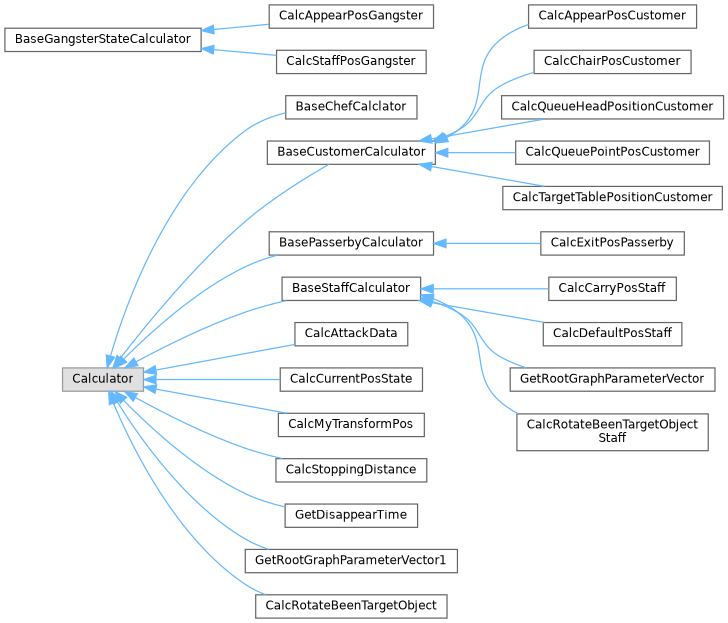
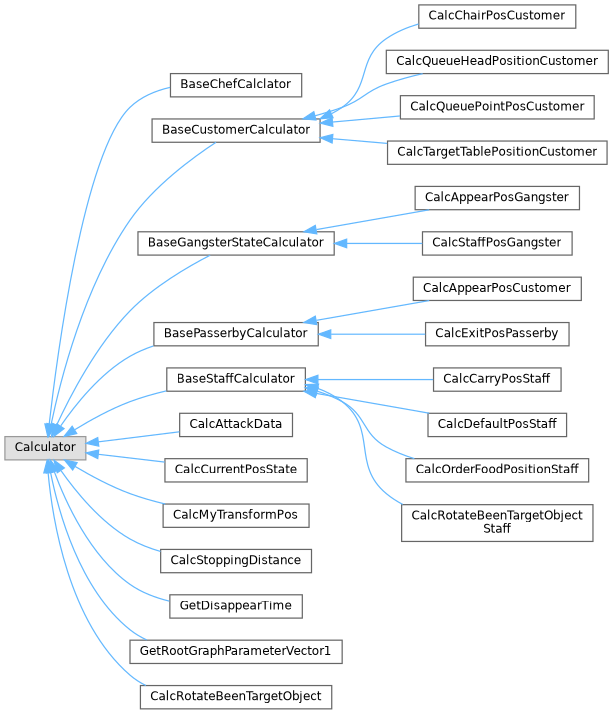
edge "CalcAppearPosCustomer" -> "BaseCustomerCalculator": now "CalcAppearPosCustomer" -> "BasePasserbyCalculator"
edge "BaseGangsterStateCalculator" -> "Calculator": added
node "GetRootGraphParameterVector": label "GetRootGraphParameterVector" -> "CalcOrderFoodPositionStaff"
